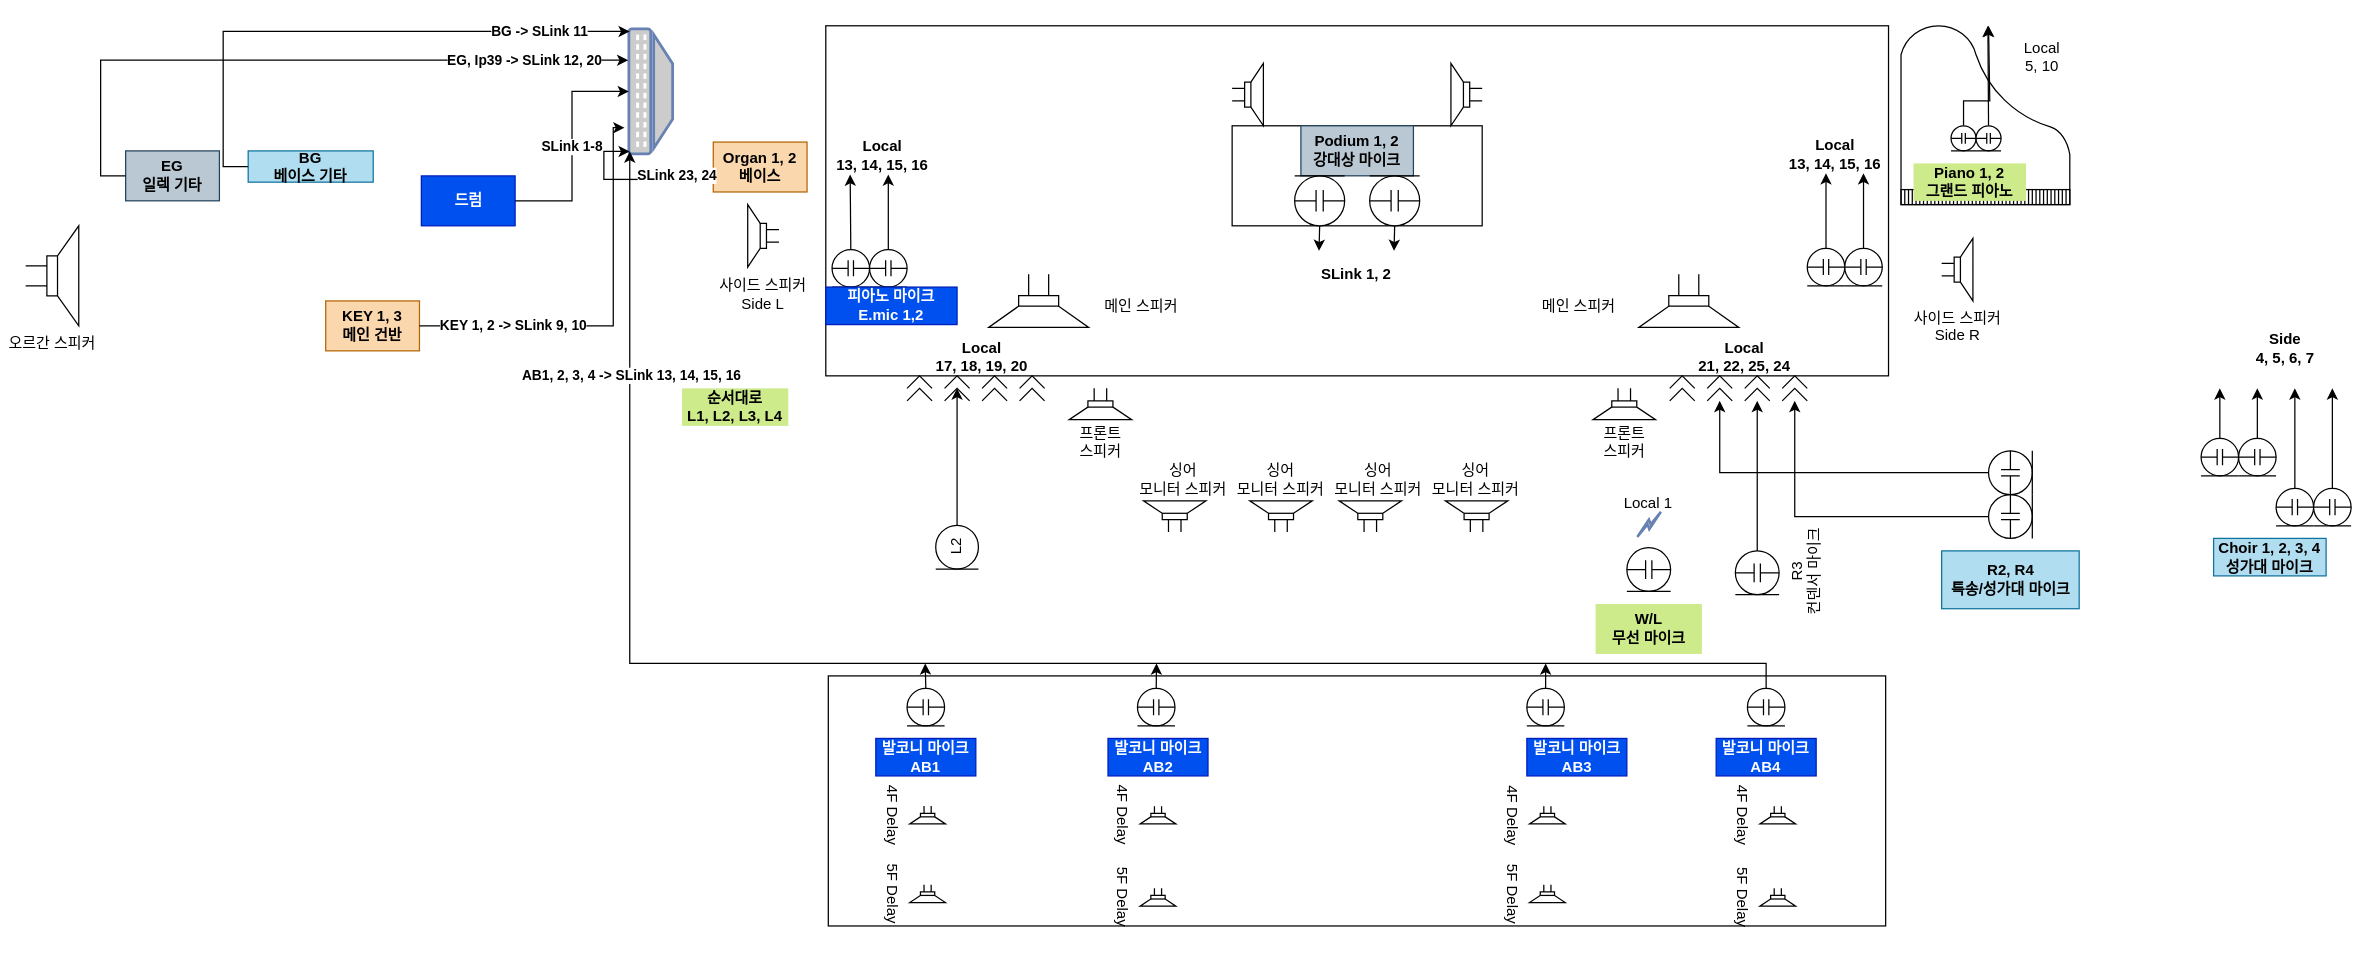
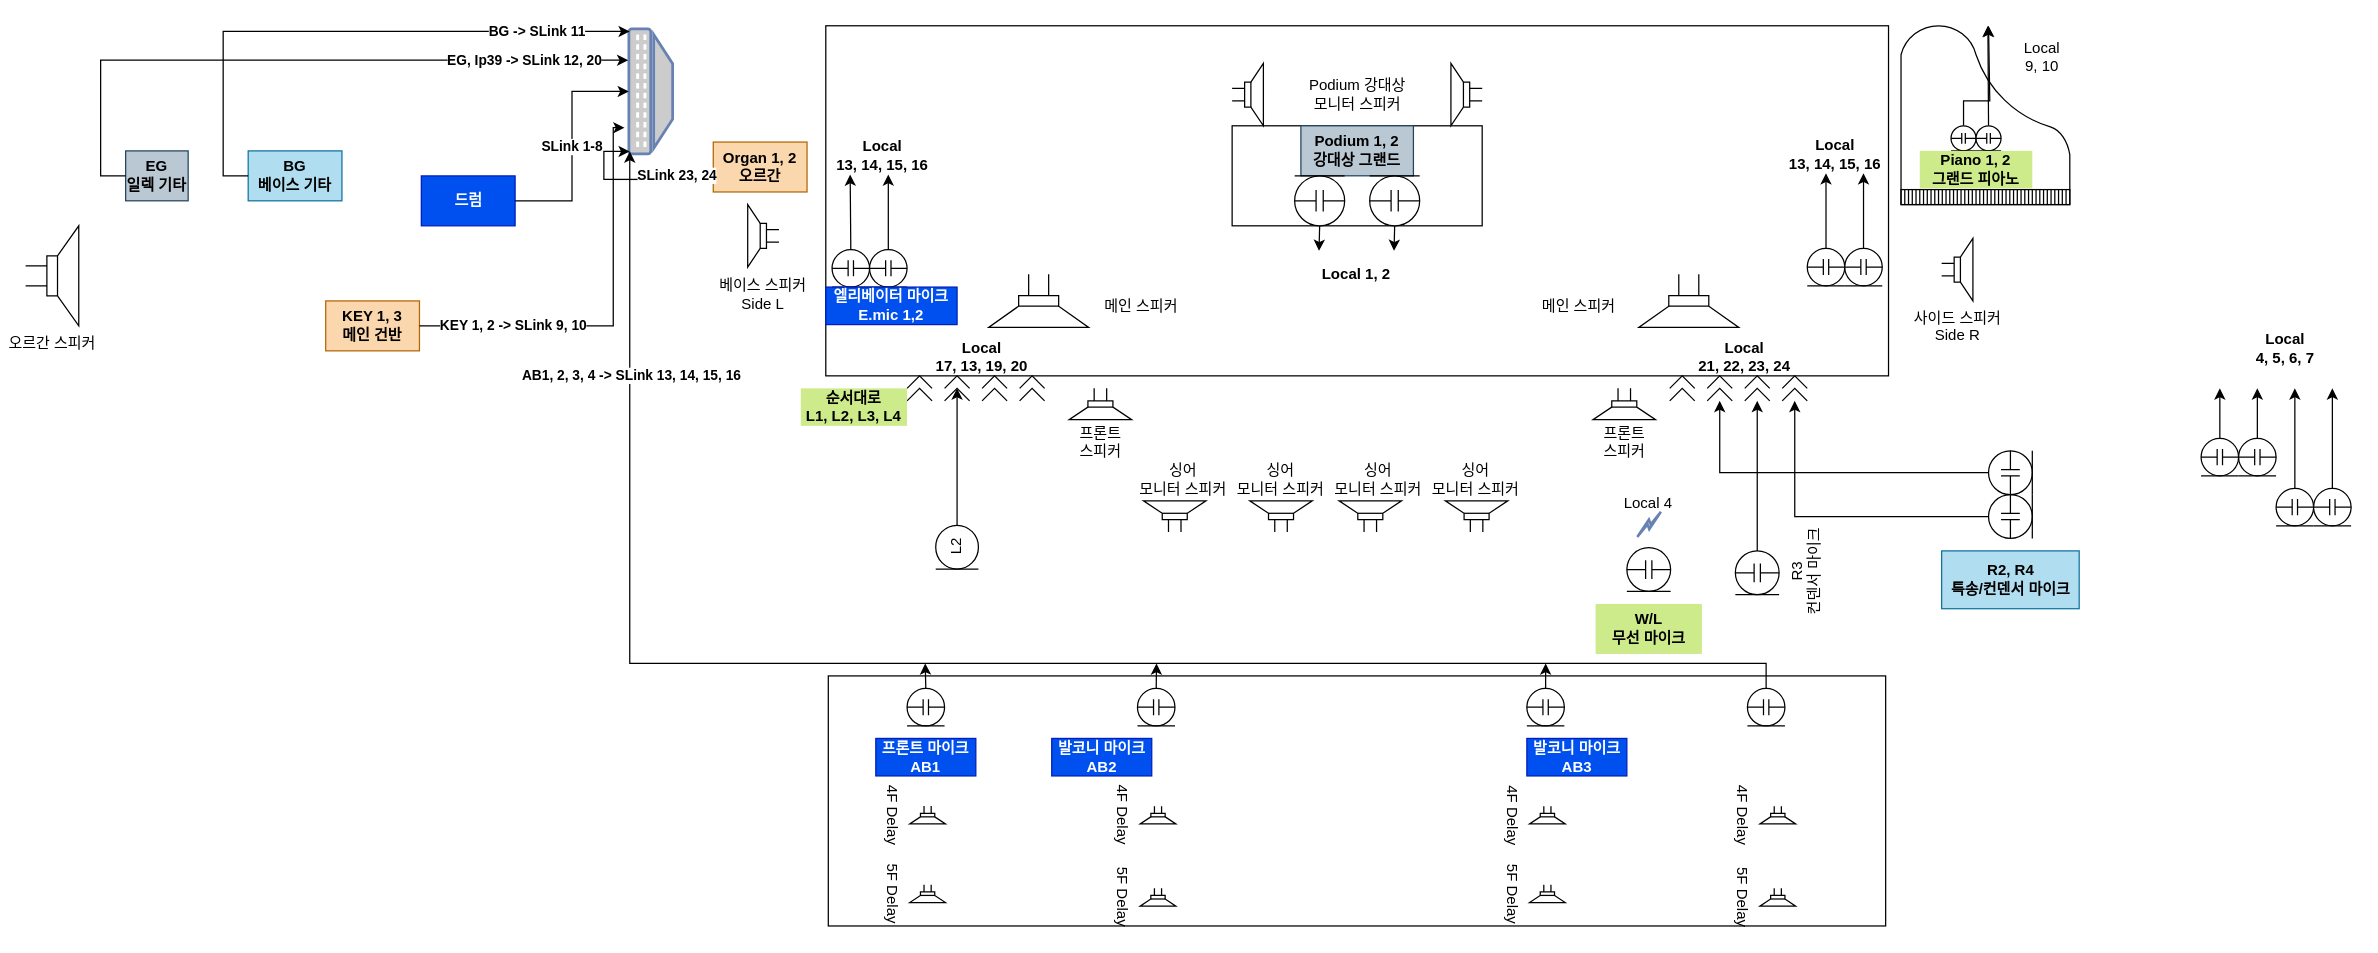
node "Local 5, 10": label "Local 5, 10" -> "Local 9, 10"
node "Podium 강대상 모니터 스피커": added
node "Podium 1, 2 강대상 마이크": label "Podium 1, 2 강대상 마이크" -> "Podium 1, 2 강대상 그랜드"
node "BG 베이스 기타": size 125x31 -> 94x50
node "Organ 1, 2 베이스": label "Organ 1, 2 베이스" -> "Organ 1, 2 오르간"
node "EG 일렉 기타": size 94x50 -> 63x50
node "Piano 1, 2 그랜드 피아노": moved (1969, 182) -> (1976, 169)
node "SLink 1, 2": label "SLink 1, 2" -> "Local 1, 2"
node "사이드 스피커 Side L": label "사이드 스피커 Side L" -> "베이스 스피커 Side L"
node "피아노 마이크 E.mic 1,2": label "피아노 마이크 E.mic 1,2" -> "엘리베이터 마이크 E.mic 1,2"
node "Side 4, 5, 6, 7": label "Side 4, 5, 6, 7" -> "Local 4, 5, 6, 7"
node "Local 17, 18, 19, 20": label "Local 17, 18, 19, 20" -> "Local 17, 13, 19, 20"
node "Local 21, 22, 25, 24": label "Local 21, 22, 25, 24" -> "Local 21, 22, 23, 24"
node "순서대로 L1, L2, L3, L4": moved (735, 407) -> (854, 407)
node "Local 1": label "Local 1" -> "Local 4"
node "Choir 1, 2, 3, 4 성가대 마이크": removed
node "R2, R4 특송/성가대 마이크": label "R2, R4 특송/성가대 마이크" -> "R2, R4 특송/컨덴서 마이크"
node "발코니 마이크 AB1": label "발코니 마이크 AB1" -> "프론트 마이크 AB1"
node "발코니 마이크 AB2": moved (1158, 757) -> (1102, 757)
node "발코니 마이크 AB4": removed
